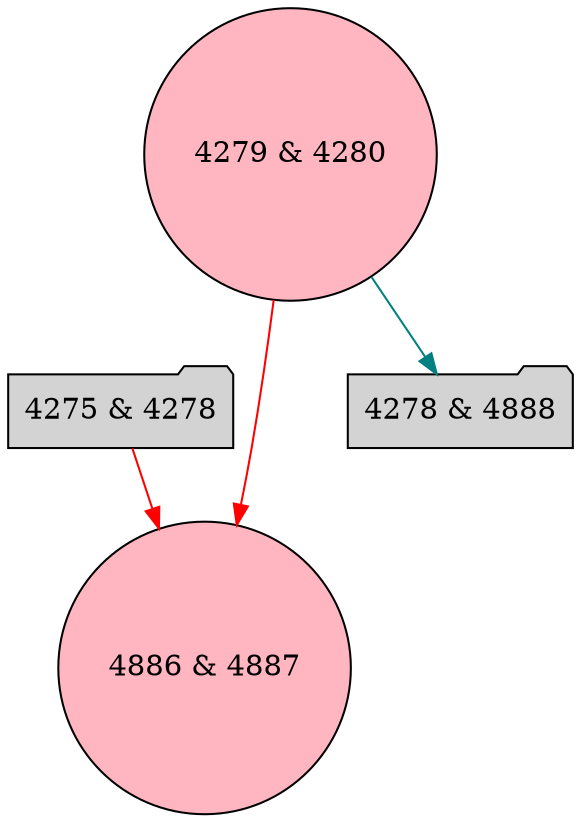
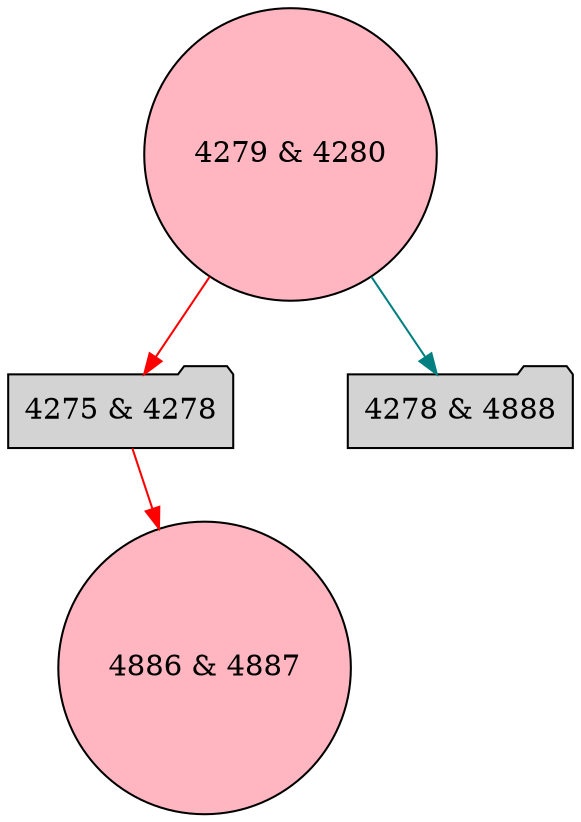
edge "4279 & 4280" -> "4886 & 4887": now "4279 & 4280" -> "4275 & 4278"
